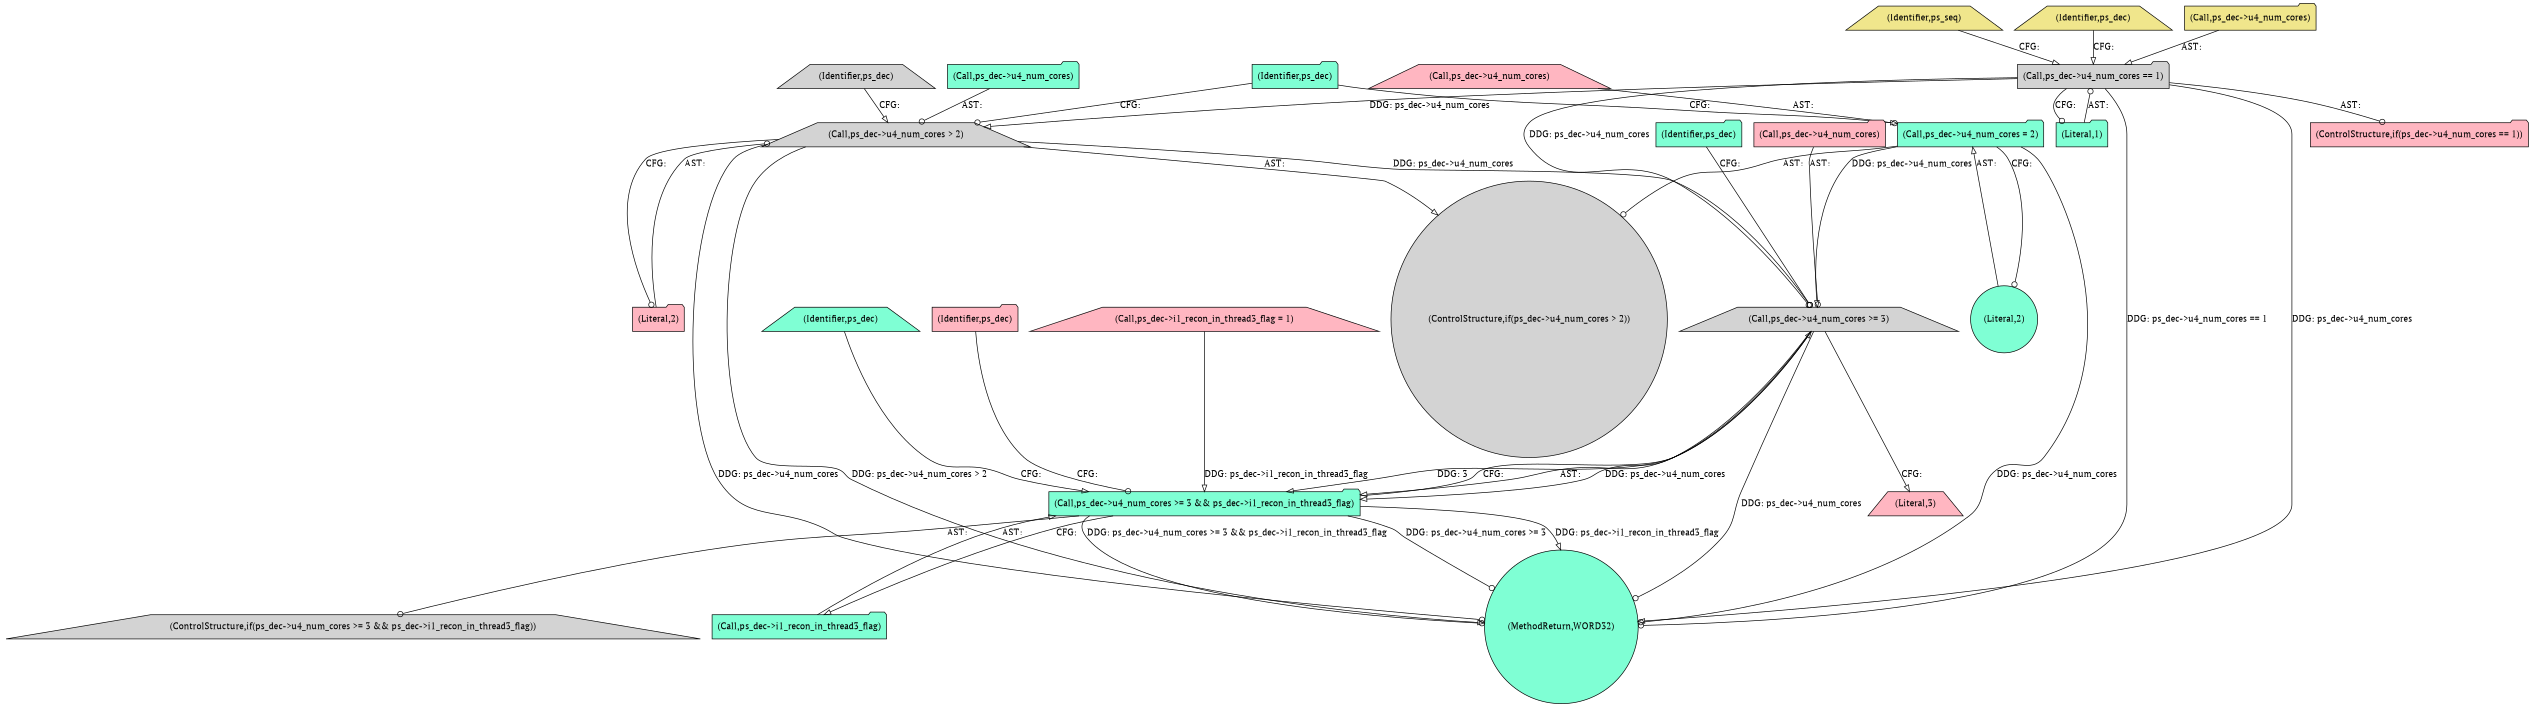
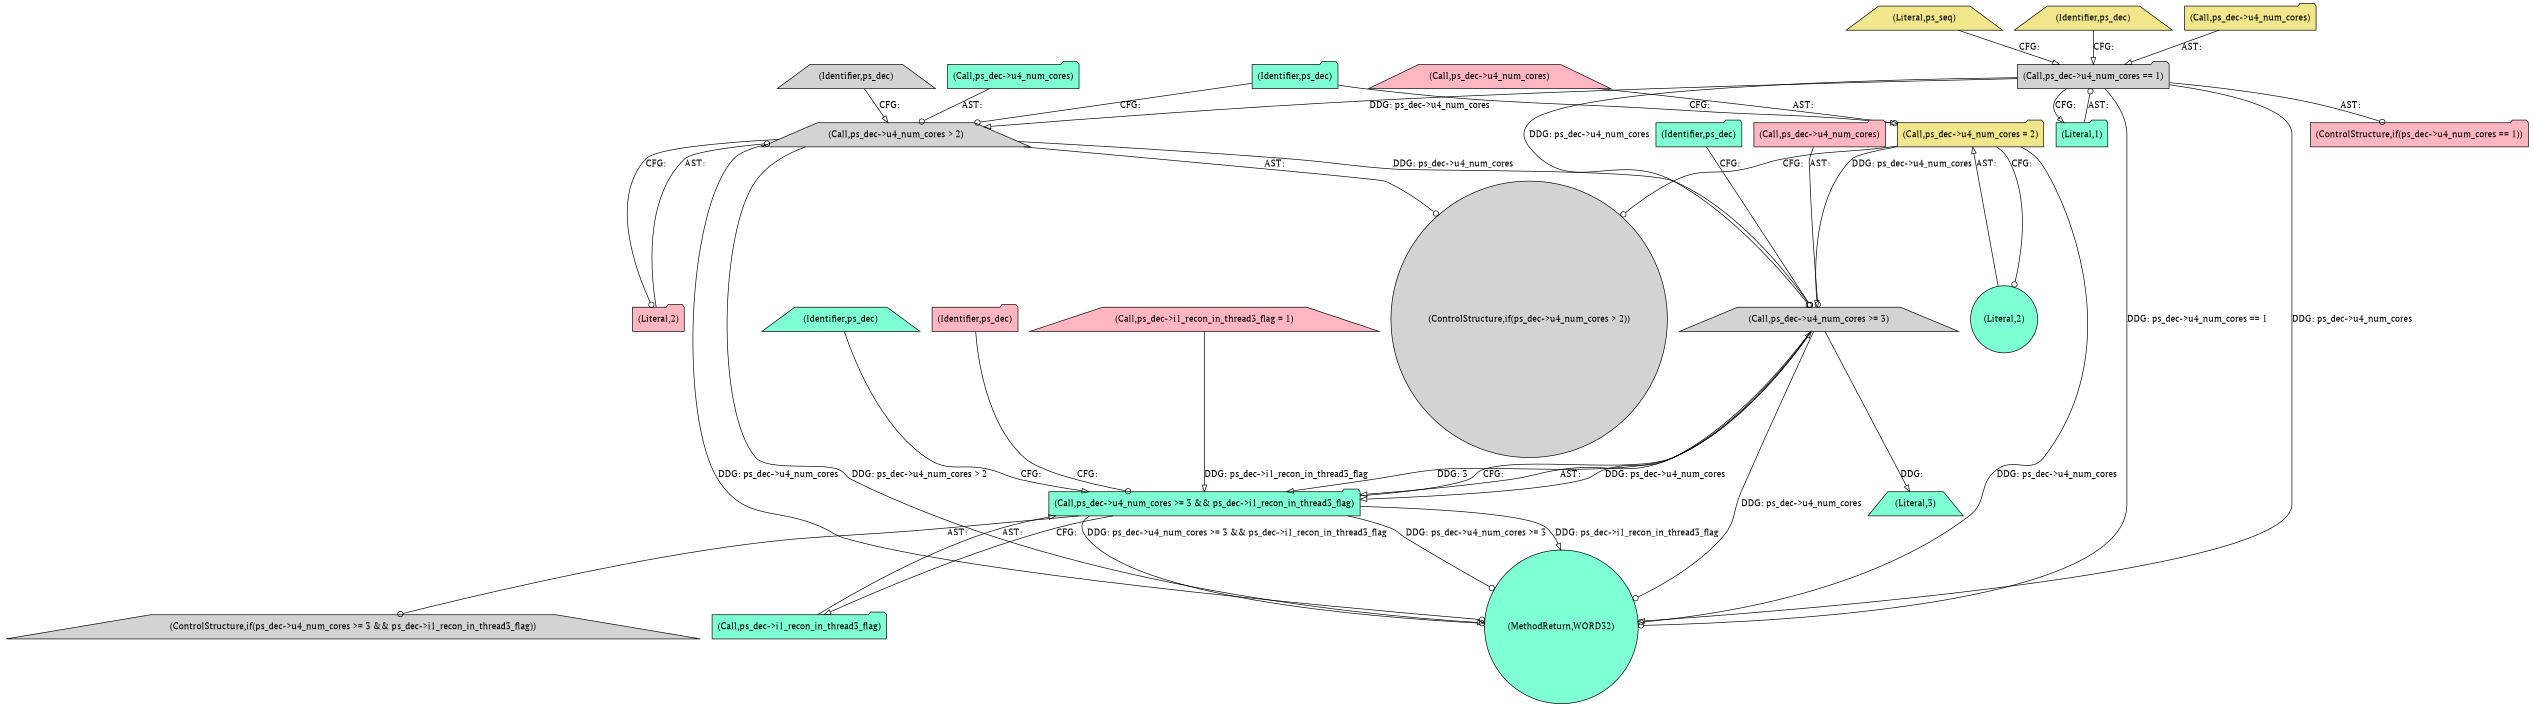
node "(Identifier,ps_seq)": label "(Identifier,ps_seq)" -> "(Literal,ps_seq)"
edge "(Call,ps_dec->u4_num_cores == 1)" -> "(Literal,1)": arrowhead odot -> onormal
node "(Call,ps_dec->u4_num_cores = 2)": fillcolor aquamarine -> khaki
edge "(Call,ps_dec->u4_num_cores = 2)" -> "(ControlStructure,if(ps_dec->u4_num_cores > 2))": label "AST: " -> "CFG: "
edge "(Call,ps_dec->u4_num_cores > 2)" -> "(ControlStructure,if(ps_dec->u4_num_cores > 2))": arrowhead onormal -> odot
edge "(Call,ps_dec->u4_num_cores >= 3)" -> "(Literal,3)": label "CFG: " -> "DDG: "
node "(Literal,3)": fillcolor lightpink -> aquamarine
